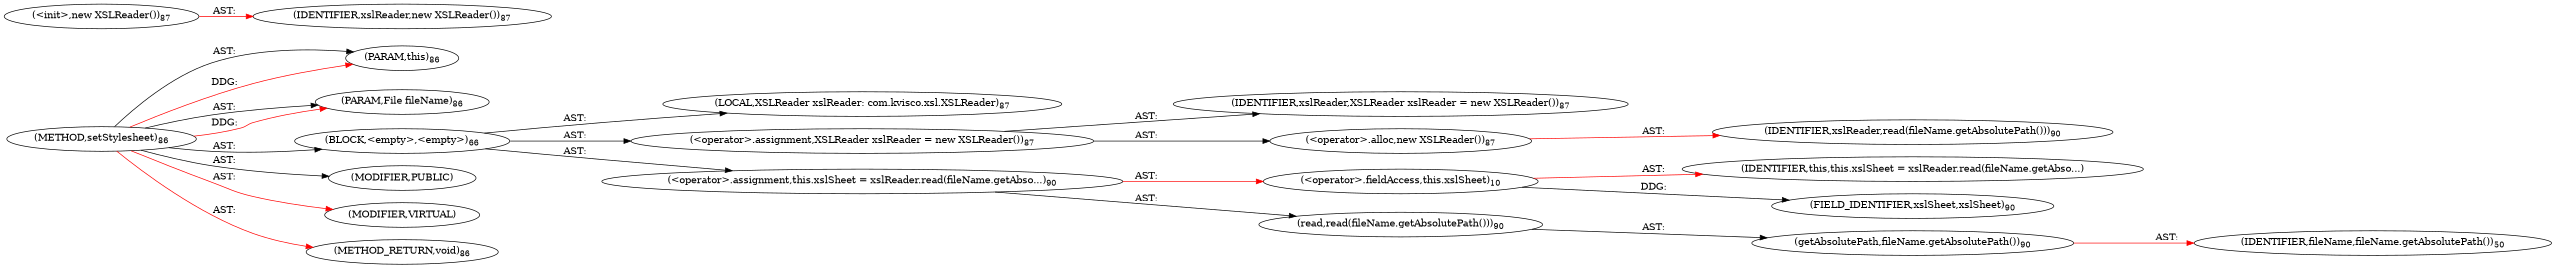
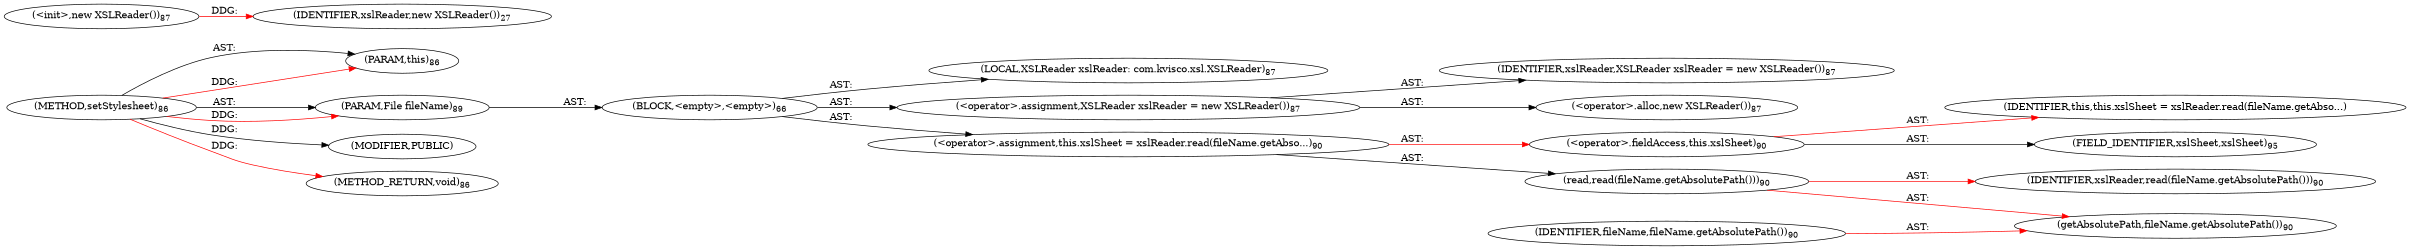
edge "(<init>,new XSLReader())" -> "(IDENTIFIER,xslReader,new XSLReader())": label "AST: " -> "DDG: "
node "(IDENTIFIER,xslReader,new XSLReader())": text "87" -> "27"
node "(PARAM,File fileName)": text "86" -> "89"
edge "(<operator>.alloc,new XSLReader())" -> "(IDENTIFIER,xslReader,read(fileName.getAbsolutePath()))": now "(read,read(fileName.getAbsolutePath()))" -> "(IDENTIFIER,xslReader,read(fileName.getAbsolutePath()))"
edge "(METHOD,setStylesheet)" -> "(BLOCK,<empty>,<empty>)": now "(PARAM,File fileName)" -> "(BLOCK,<empty>,<empty>)"
edge "(METHOD,setStylesheet)" -> "(MODIFIER,PUBLIC)": label "AST: " -> "DDG: "
node "(<operator>.fieldAccess,this.xslSheet)": text "10" -> "90"
edge "(<operator>.fieldAccess,this.xslSheet)" -> "(FIELD_IDENTIFIER,xslSheet,xslSheet)": label "DDG: " -> "AST: "
node "(FIELD_IDENTIFIER,xslSheet,xslSheet)": text "90" -> "95"
edge "(METHOD,setStylesheet)" -> "(METHOD_RETURN,void)": label "AST: " -> "DDG: "
node "(MODIFIER,VIRTUAL)": removed
edge "(read,read(fileName.getAbsolutePath()))" -> "(getAbsolutePath,fileName.getAbsolutePath())": color black -> red
node "(IDENTIFIER,fileName,fileName.getAbsolutePath())": text "50" -> "90"
edge "(getAbsolutePath,fileName.getAbsolutePath())" -> "(IDENTIFIER,fileName,fileName.getAbsolutePath())": reversed
